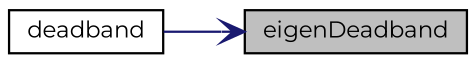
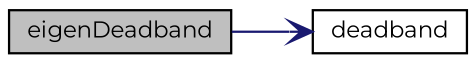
edge "deadband" -> "eigenDeadband": reversed
